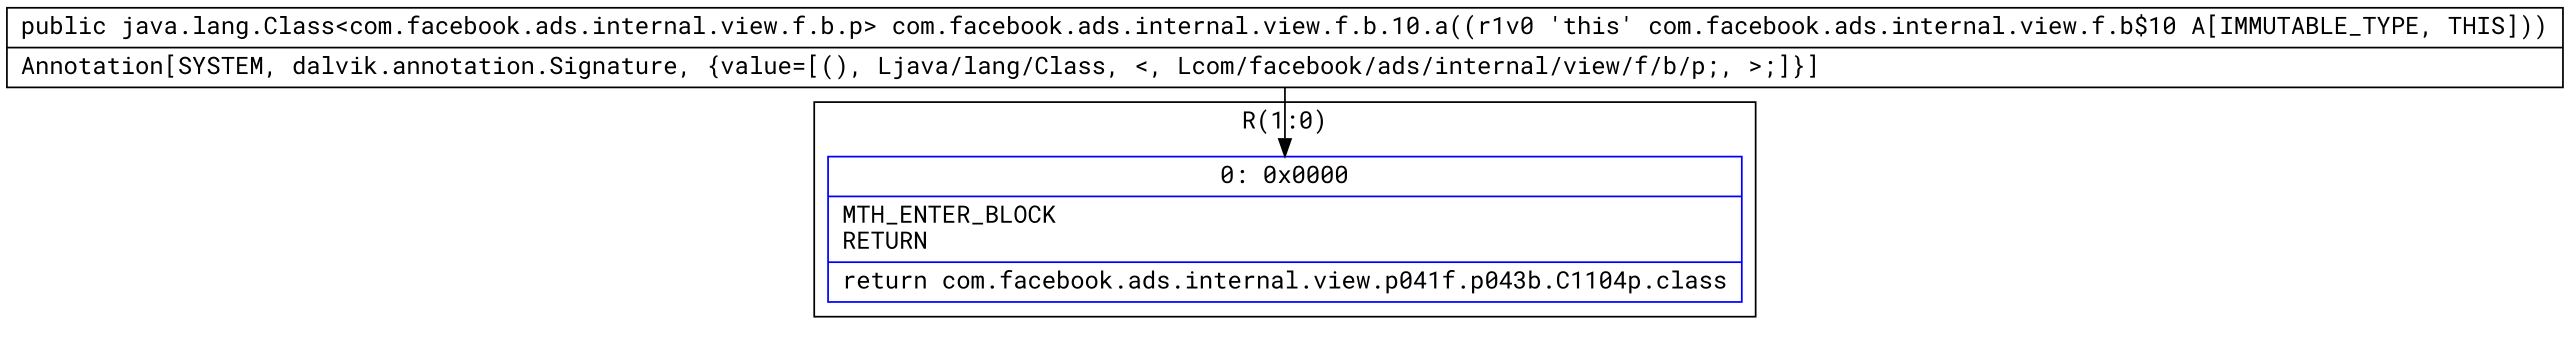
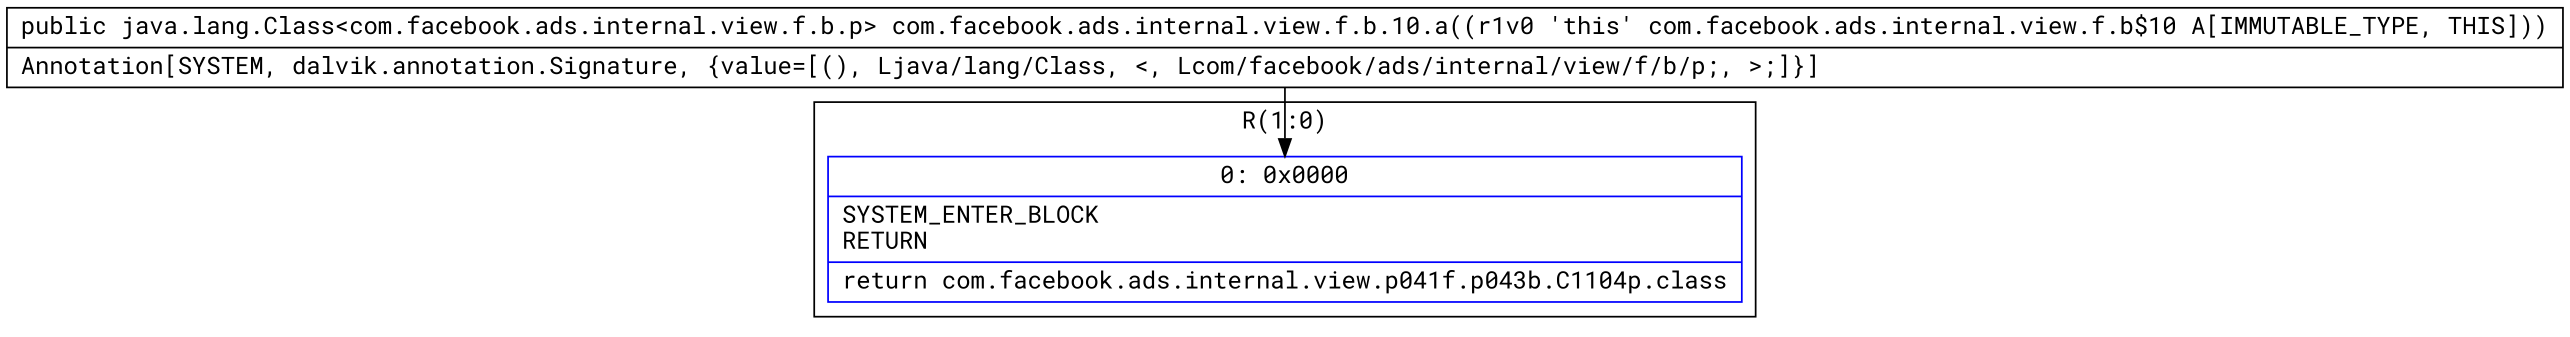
node "0: 0x0000": text "MTH_ENTER_BLOCK" -> "SYSTEM_ENTER_BLOCK"
